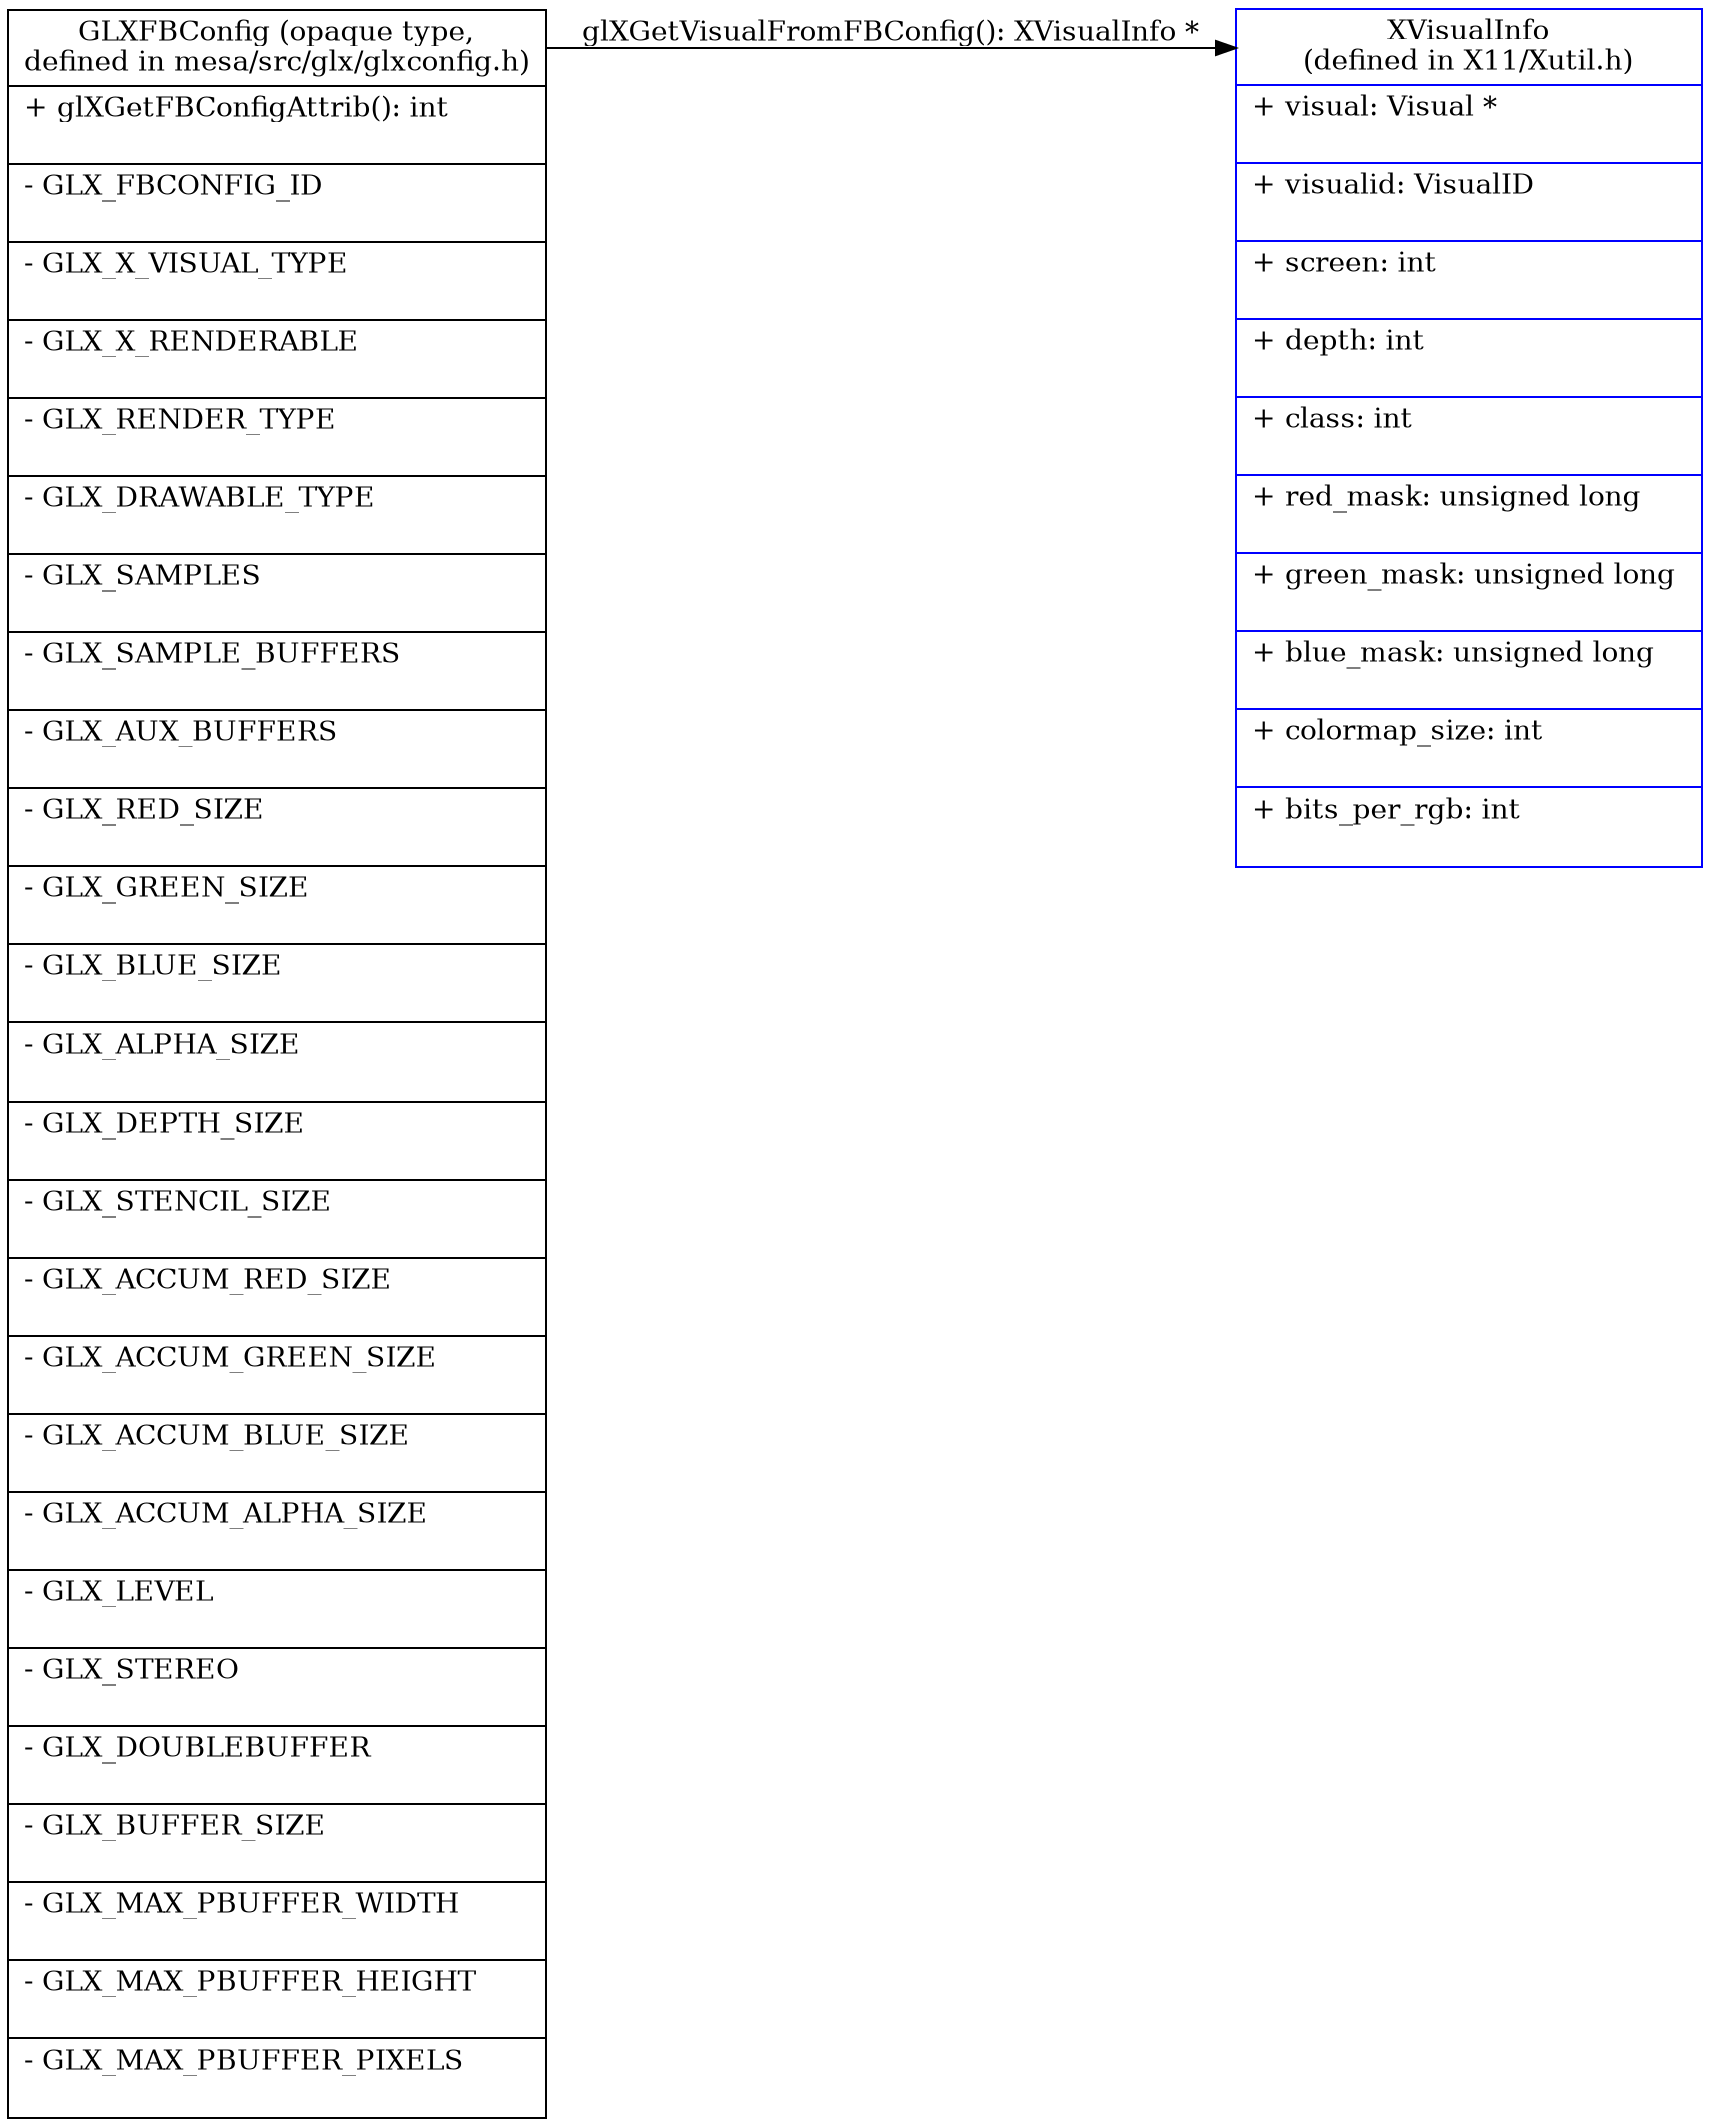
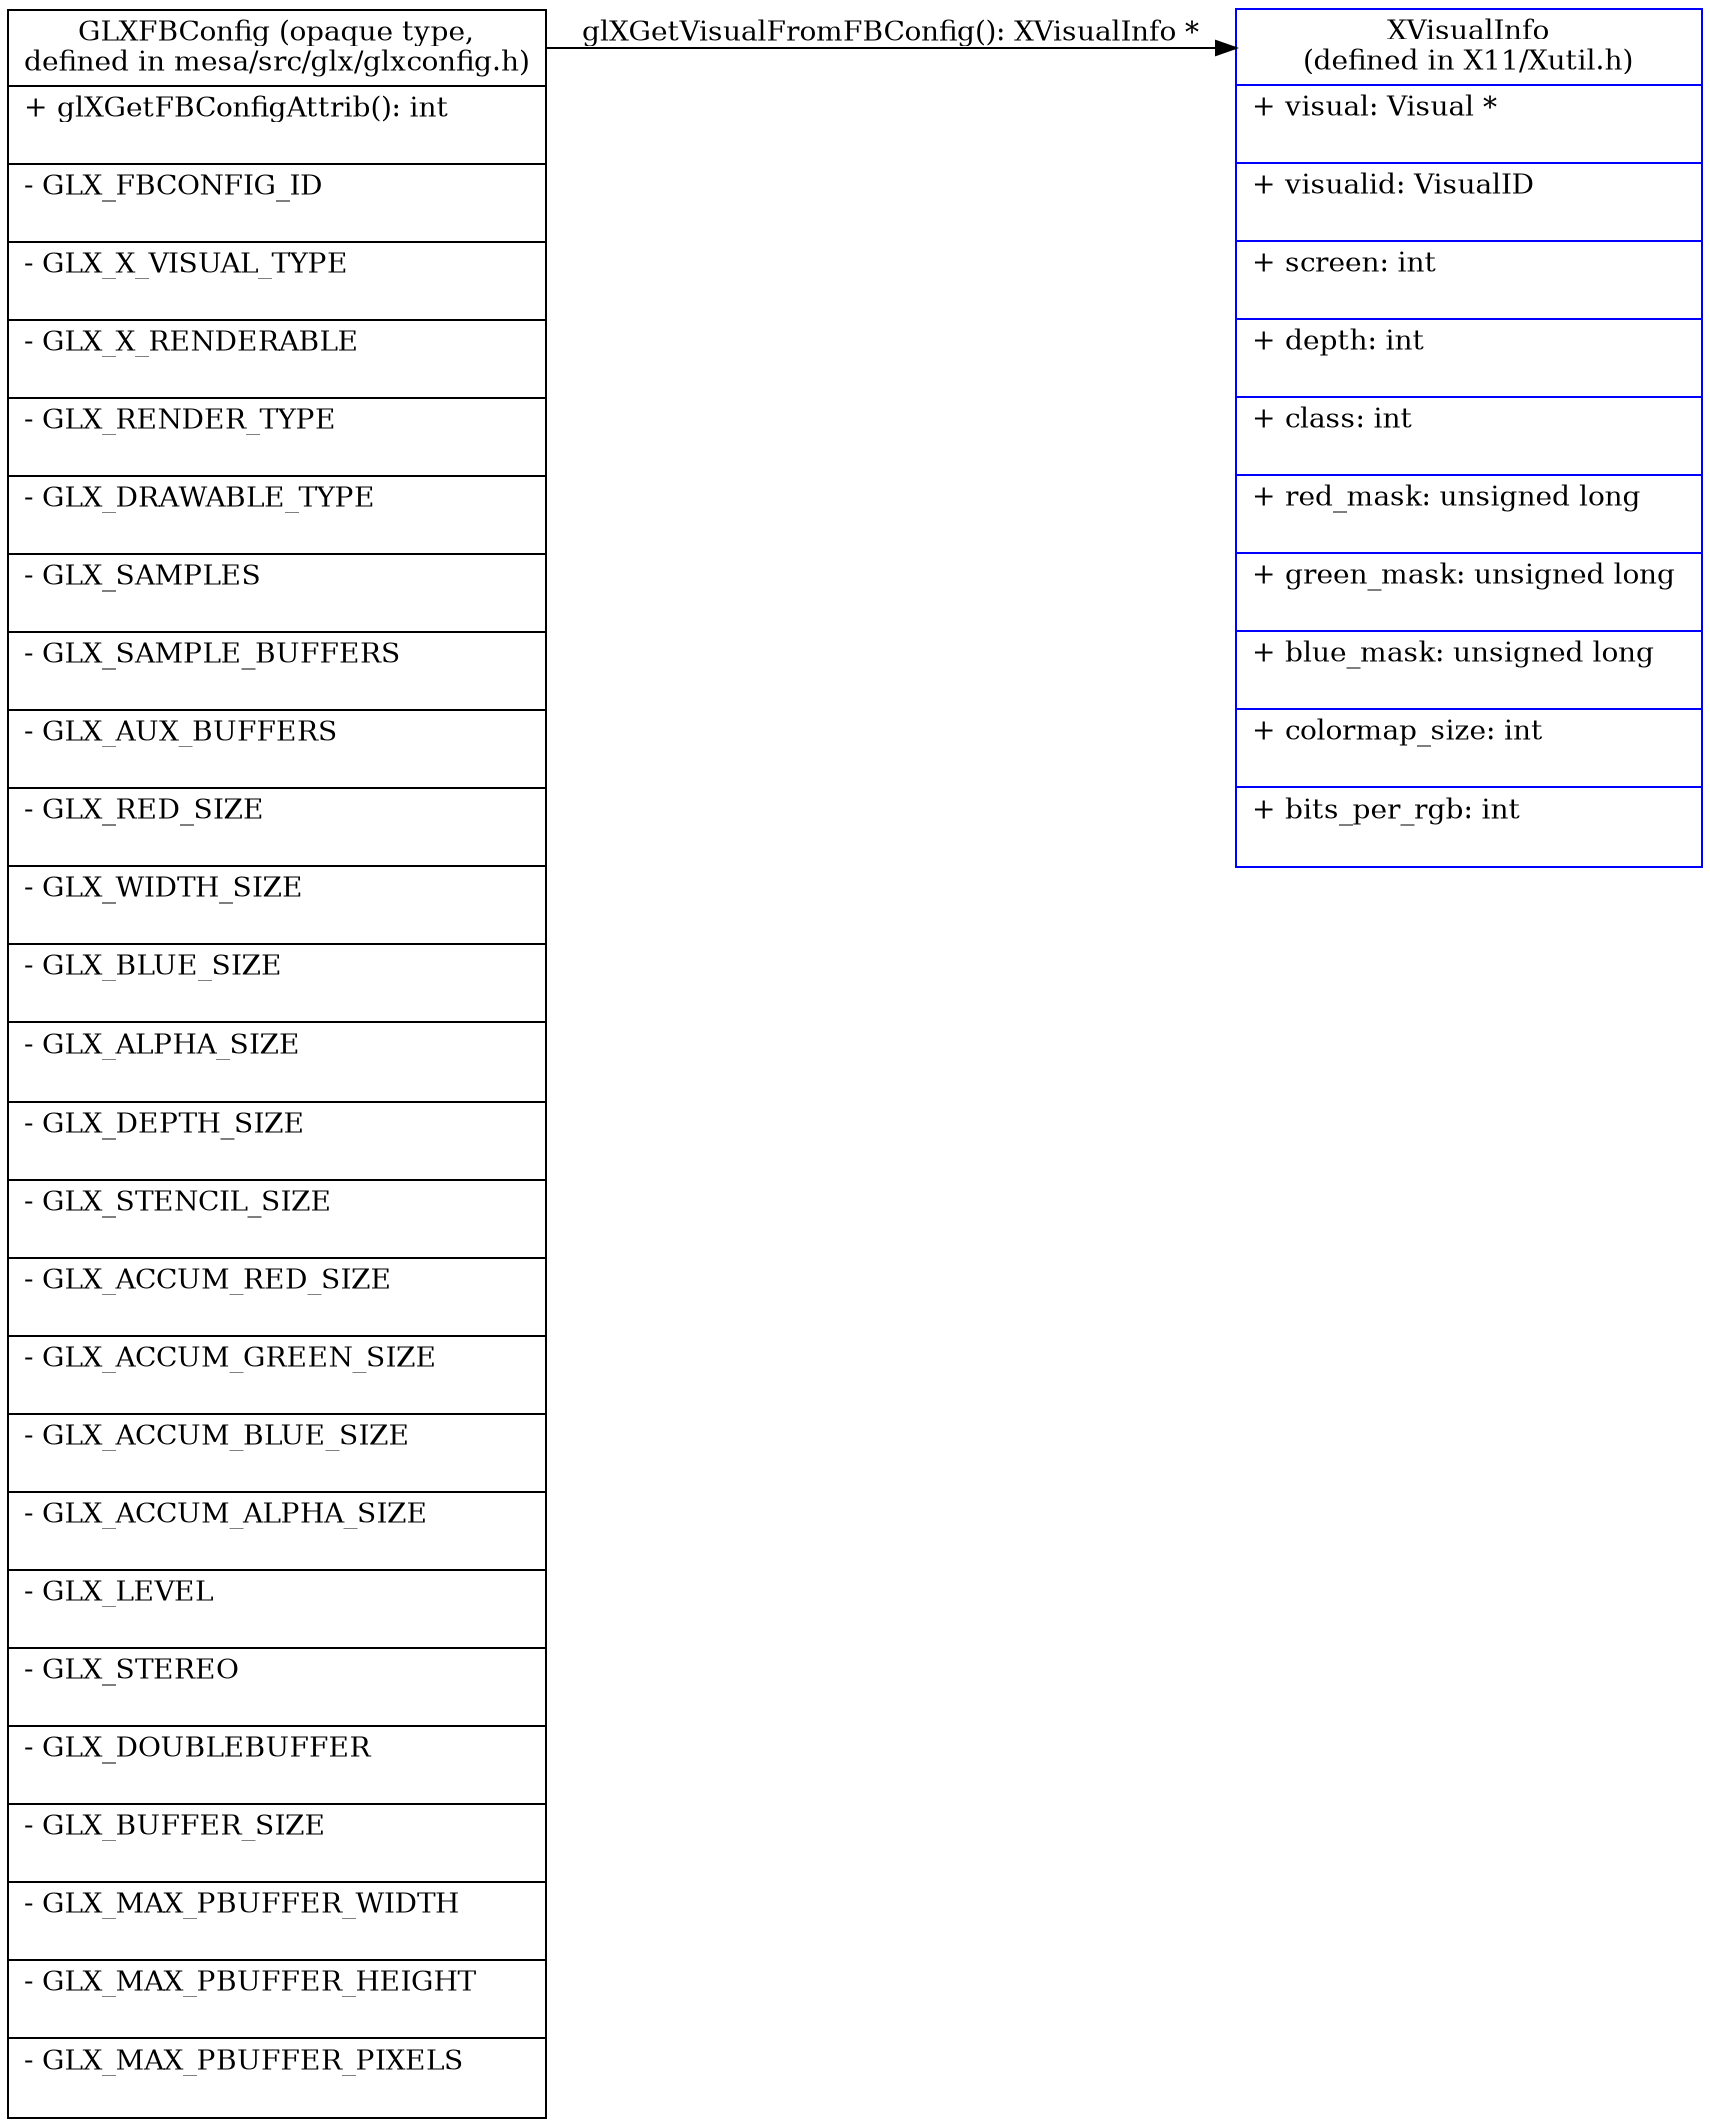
node "GLXFBConfig (opaque type,": text "- GLX_GREEN_SIZE" -> "- GLX_WIDTH_SIZE"
